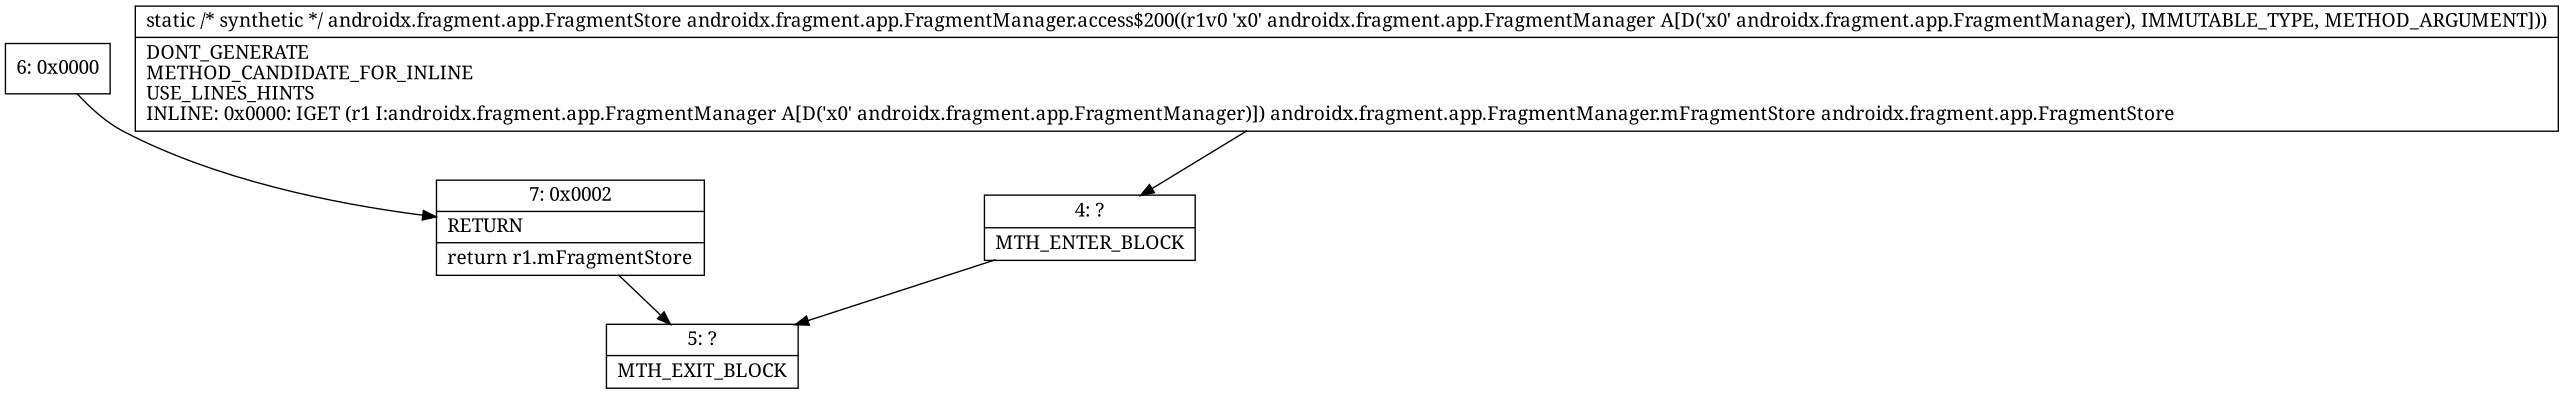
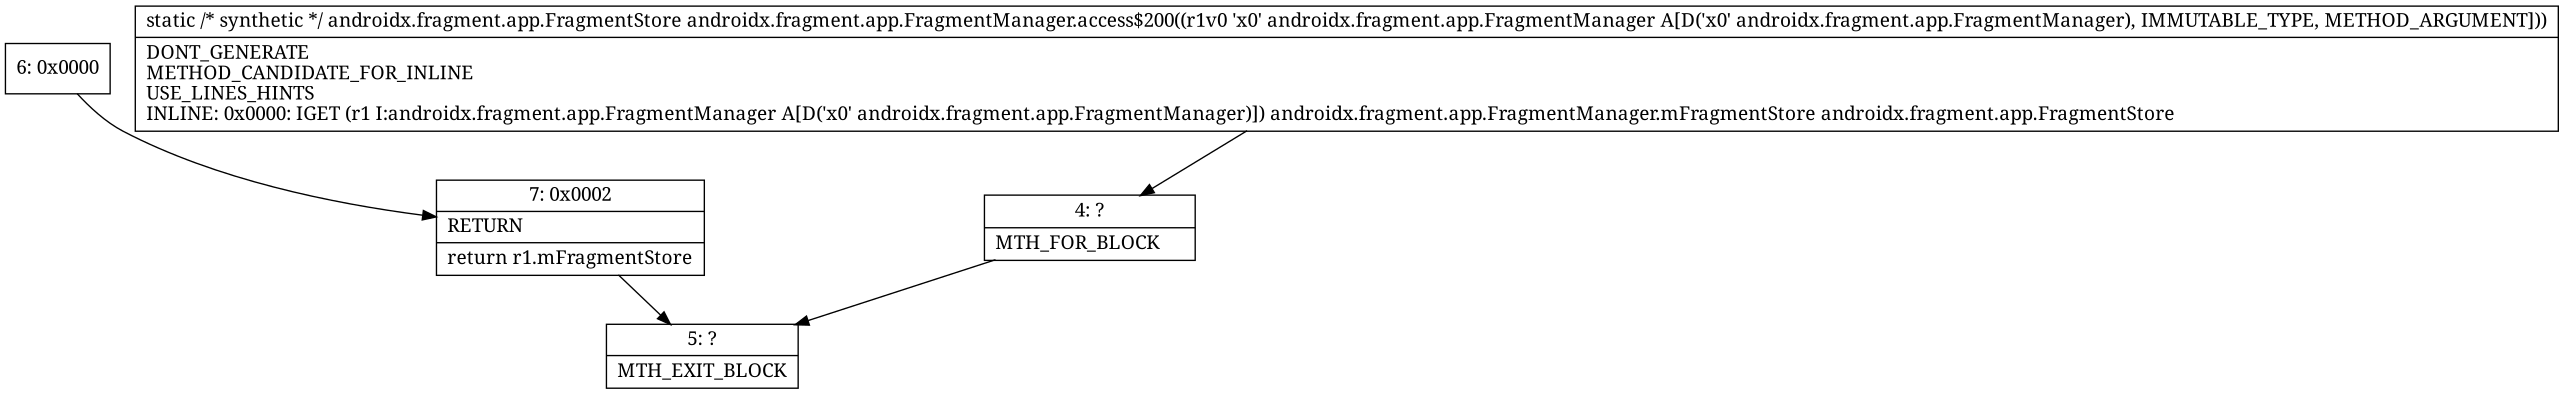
node "4: ?": text "MTH_ENTER_BLOCK" -> "MTH_FOR_BLOCK"
